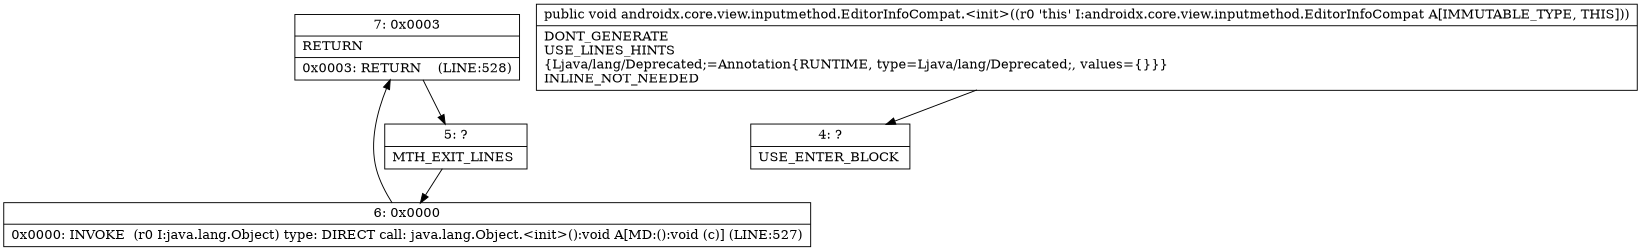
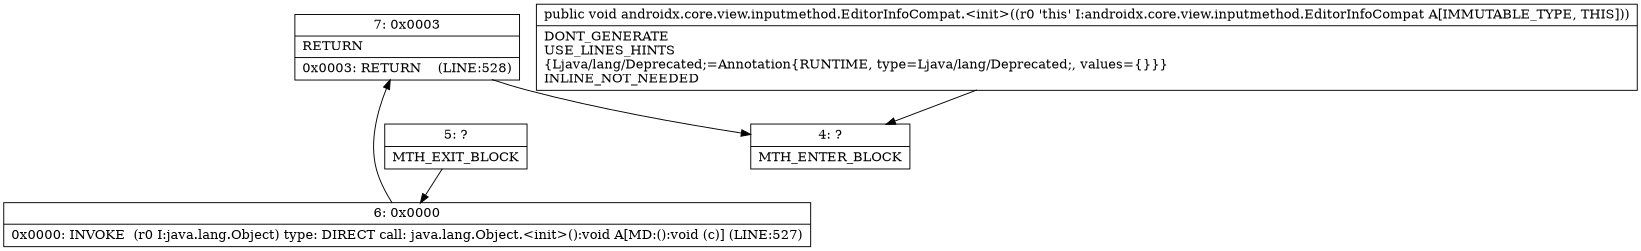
edge "7: 0x0003" -> "5: ?": now "7: 0x0003" -> "4: ?"
node "5: ?": text "MTH_EXIT_LINES" -> "MTH_EXIT_BLOCK"
node "4: ?": text "USE_ENTER_BLOCK" -> "MTH_ENTER_BLOCK"
